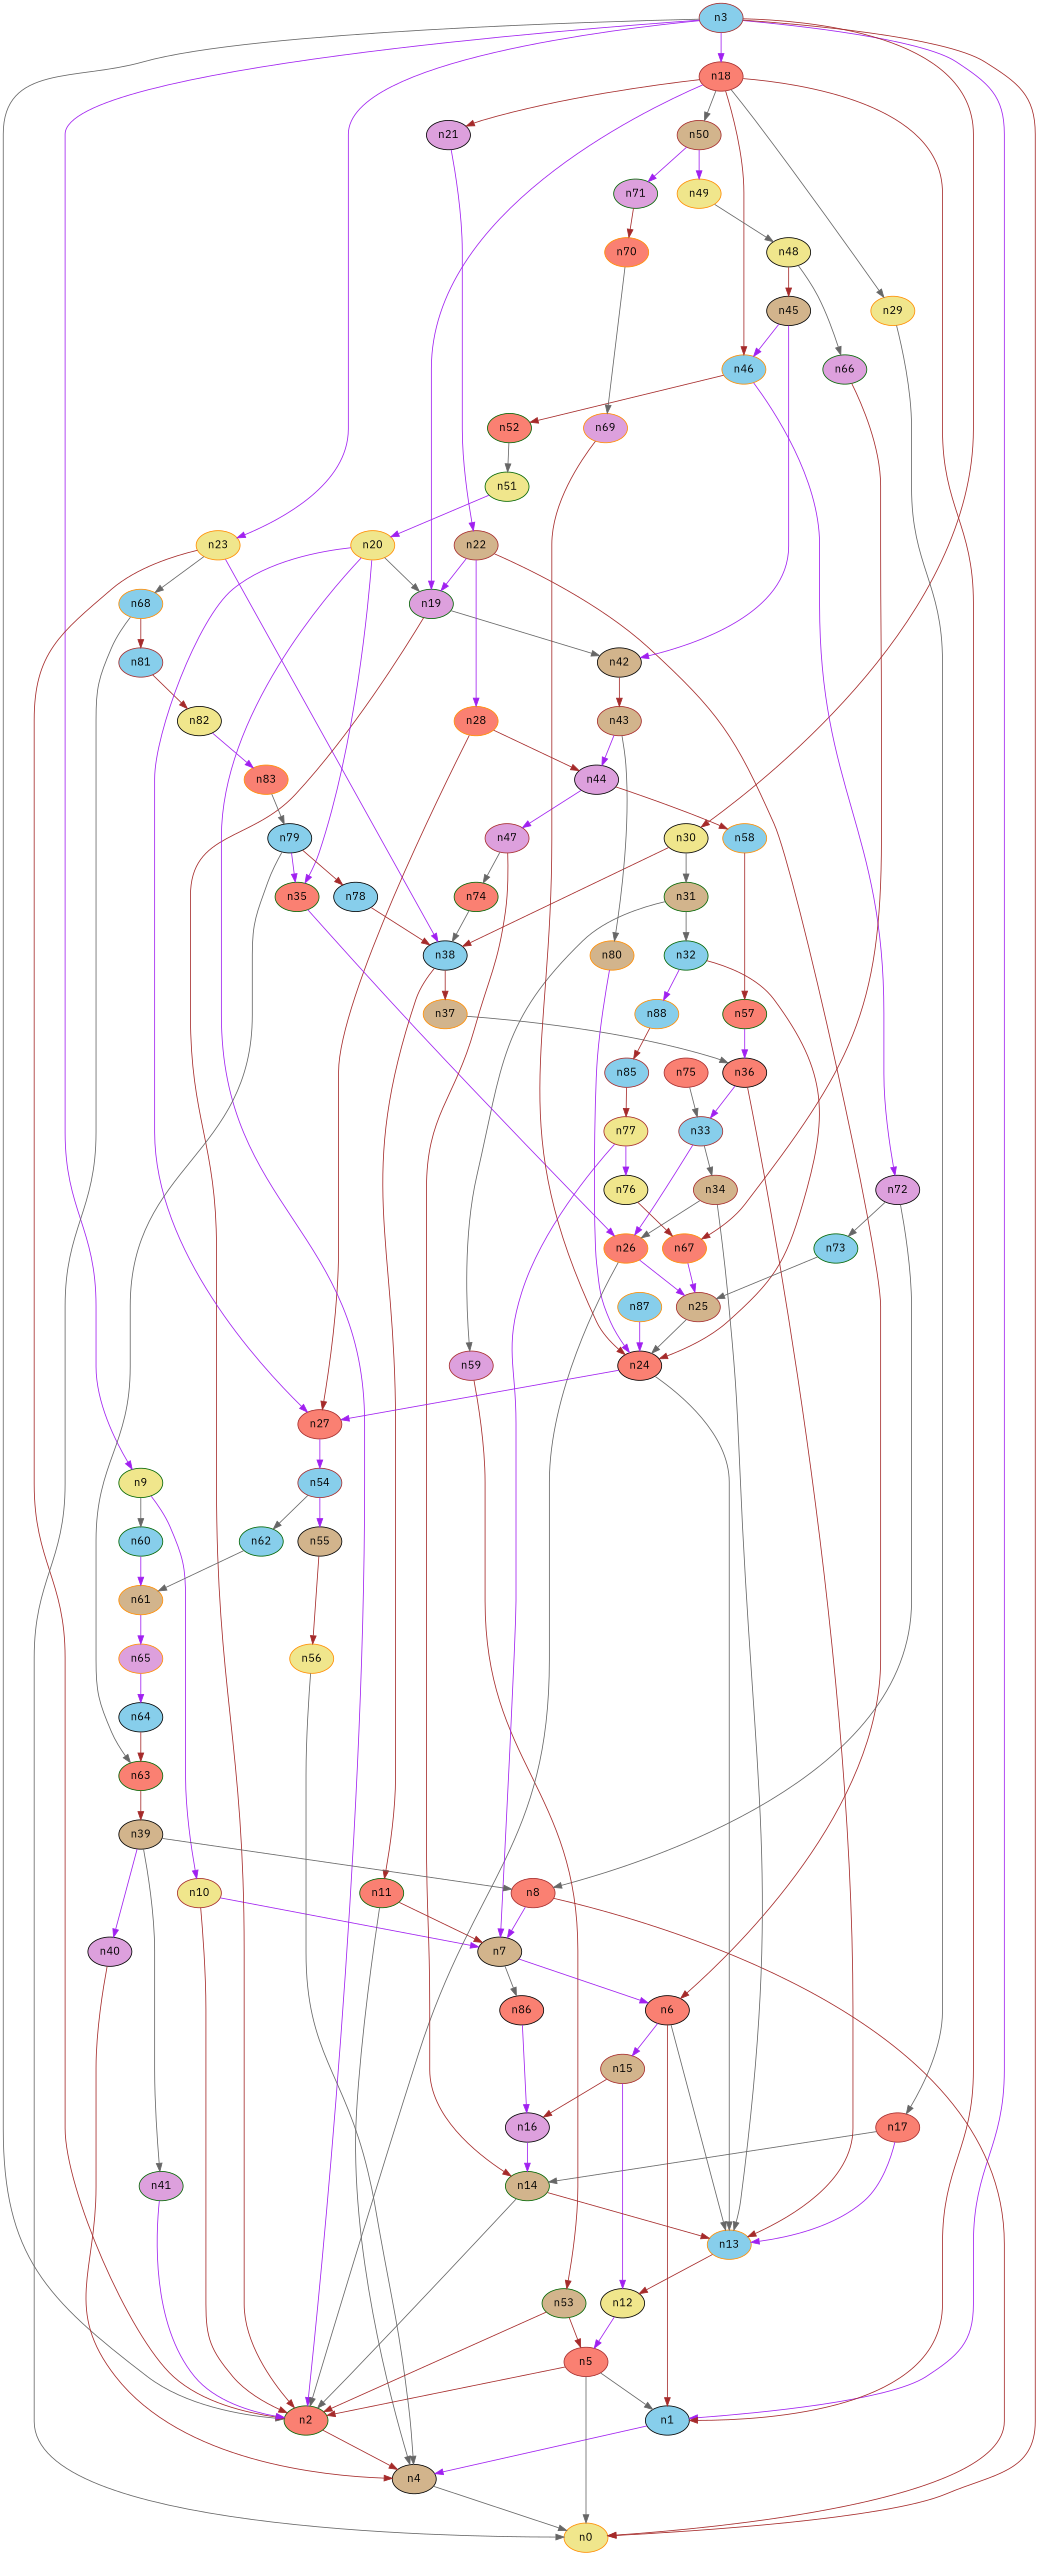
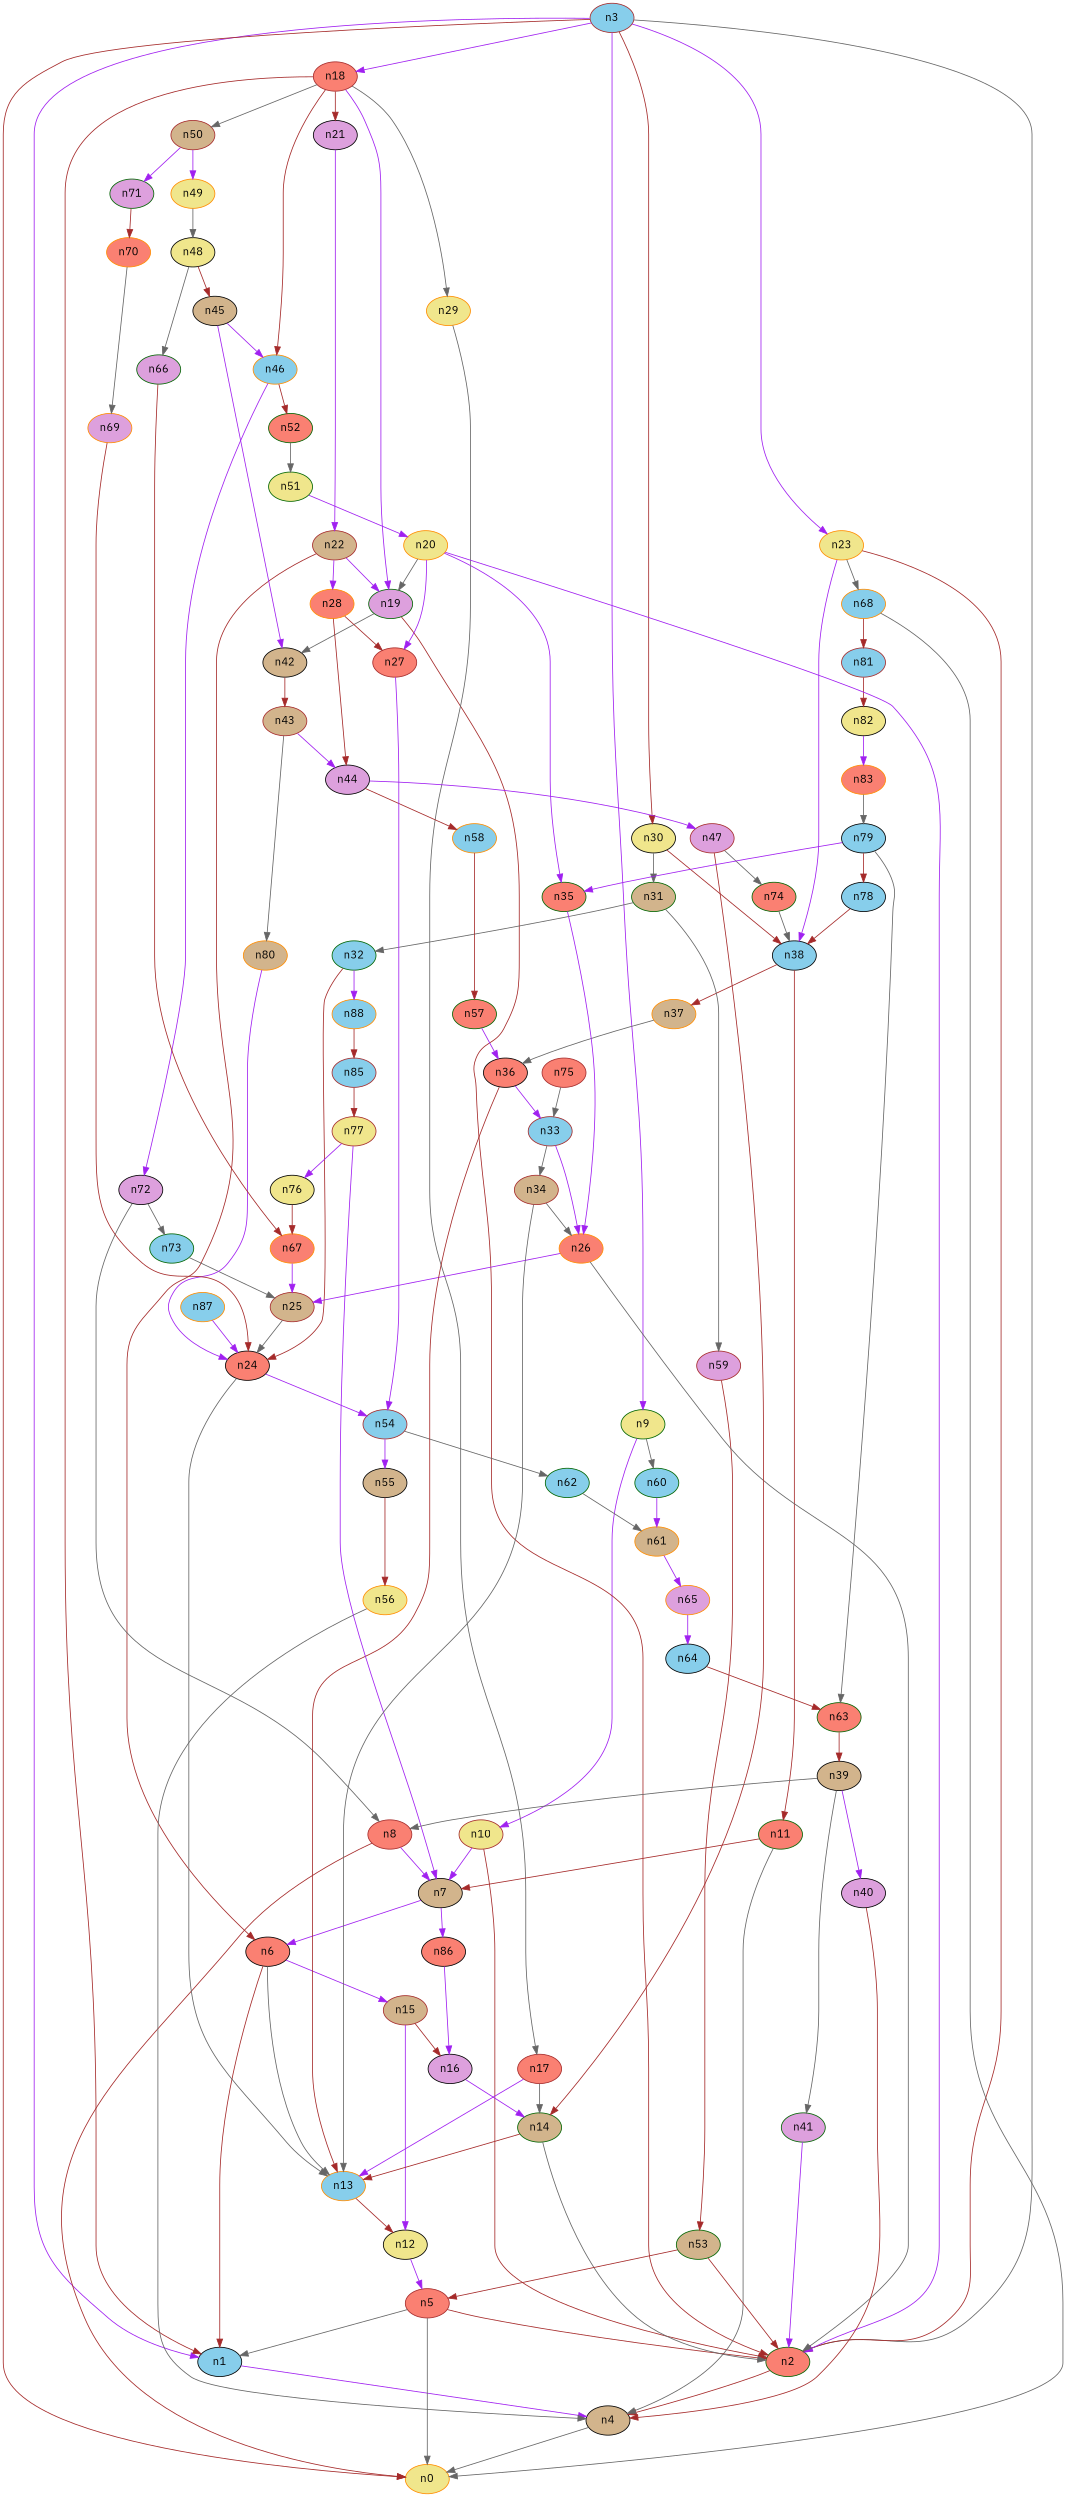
edge "n24" -> "n27": now "n24" -> "n54"
edge "n7" -> "n86": color gray40 -> purple
